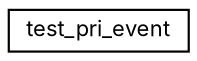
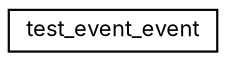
node "test_pri_event": label "test_pri_event" -> "test_event_event"
